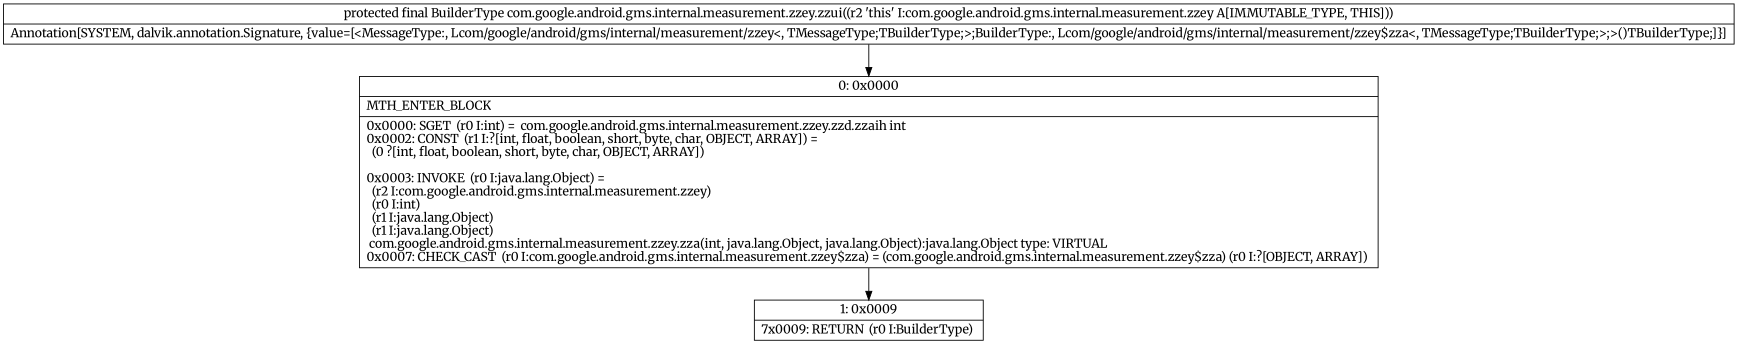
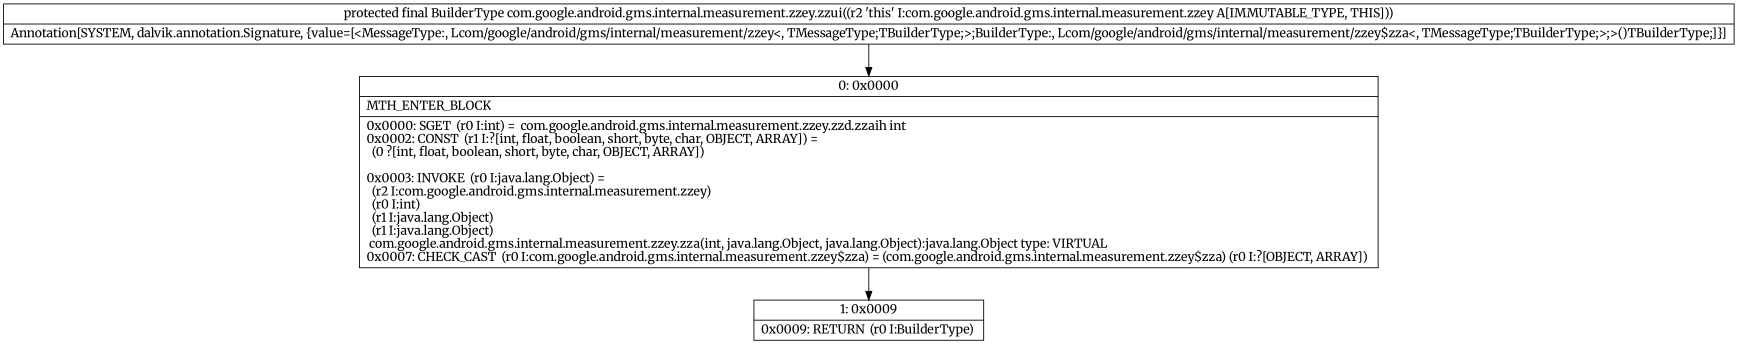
node "1: 0x0009": text "7x0009: RETURN  (r0 I:BuilderType)" -> "0x0009: RETURN  (r0 I:BuilderType)"
